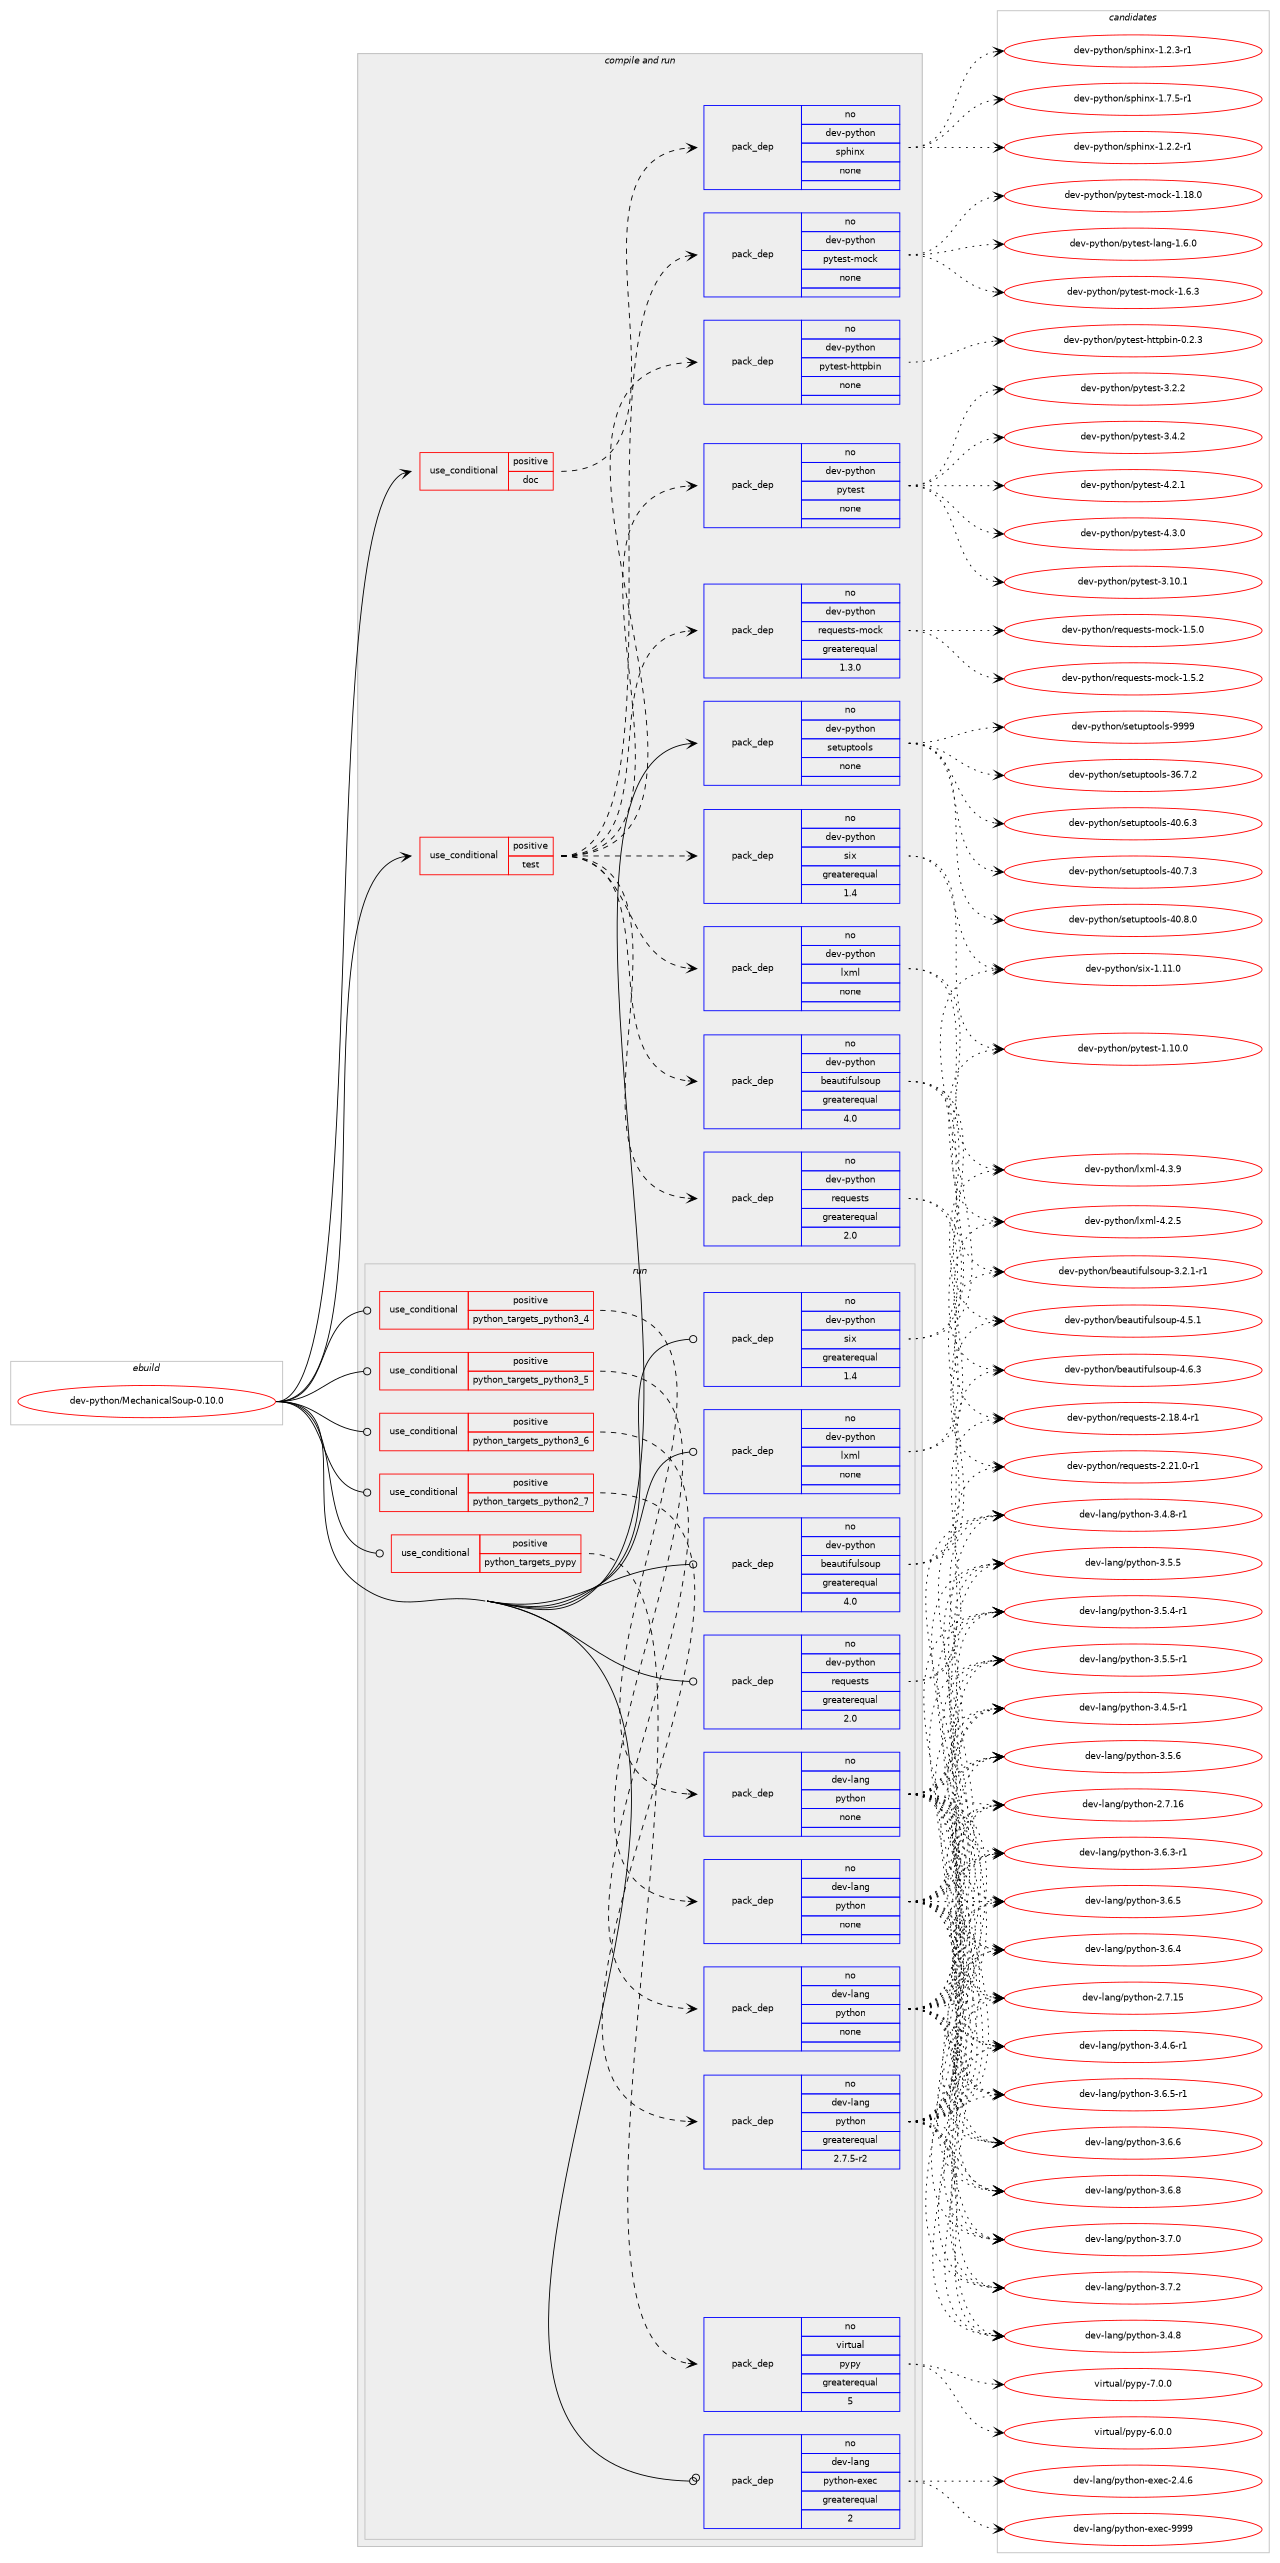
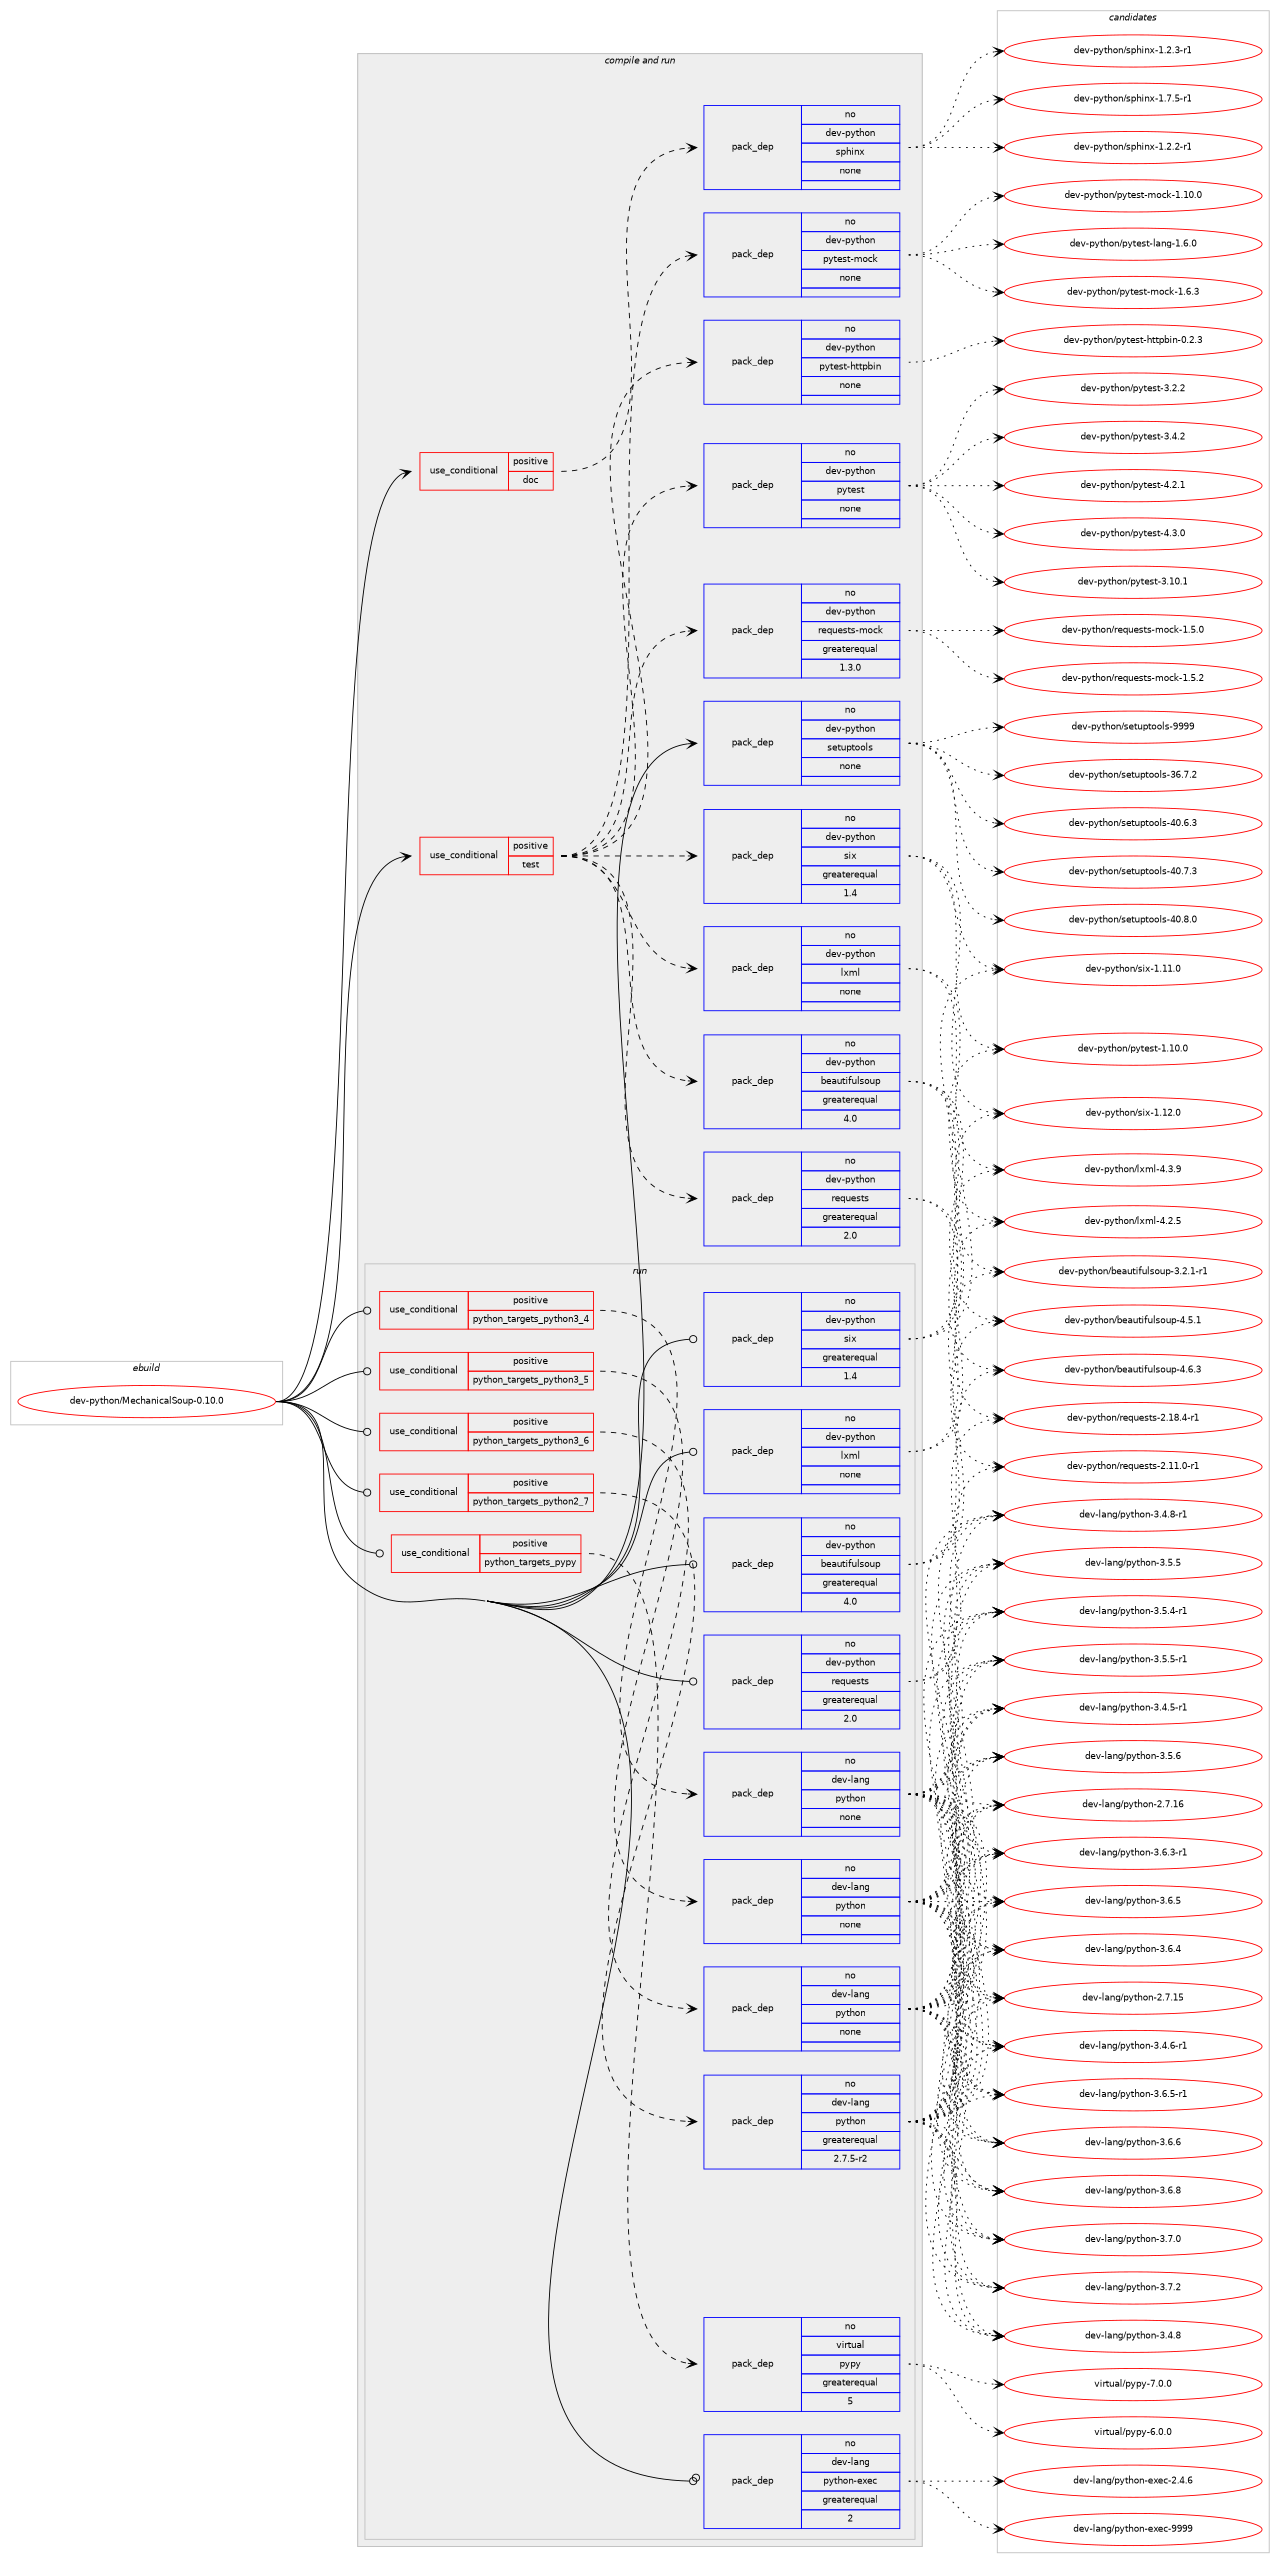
node "dev-python/pytest-mock-1.18.0": label "dev-python/pytest-mock-1.18.0" -> "dev-python/pytest-mock-1.10.0"
node "dev-python/six-1.12.0": added
node "dev-python/requests-2.21.0-r1": label "dev-python/requests-2.21.0-r1" -> "dev-python/requests-2.11.0-r1"
